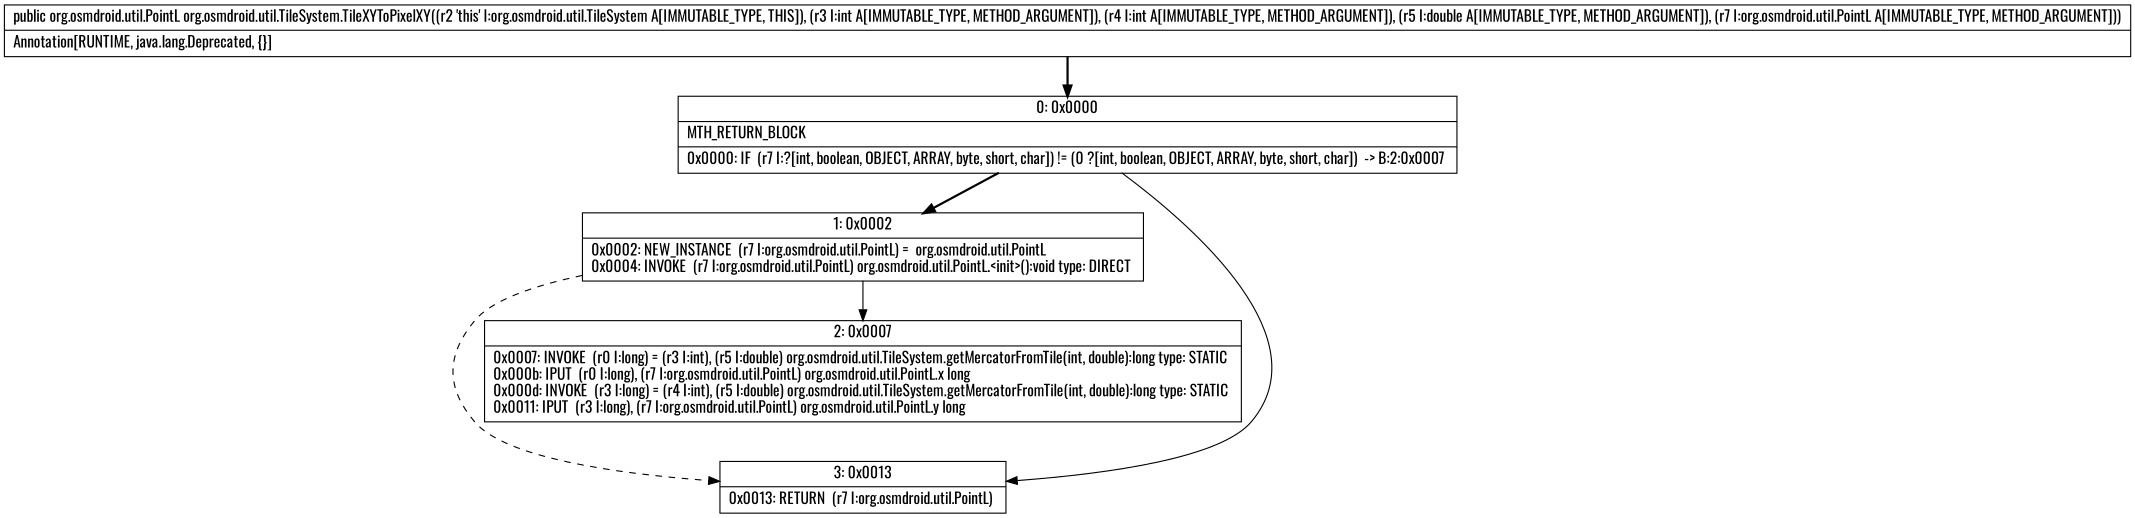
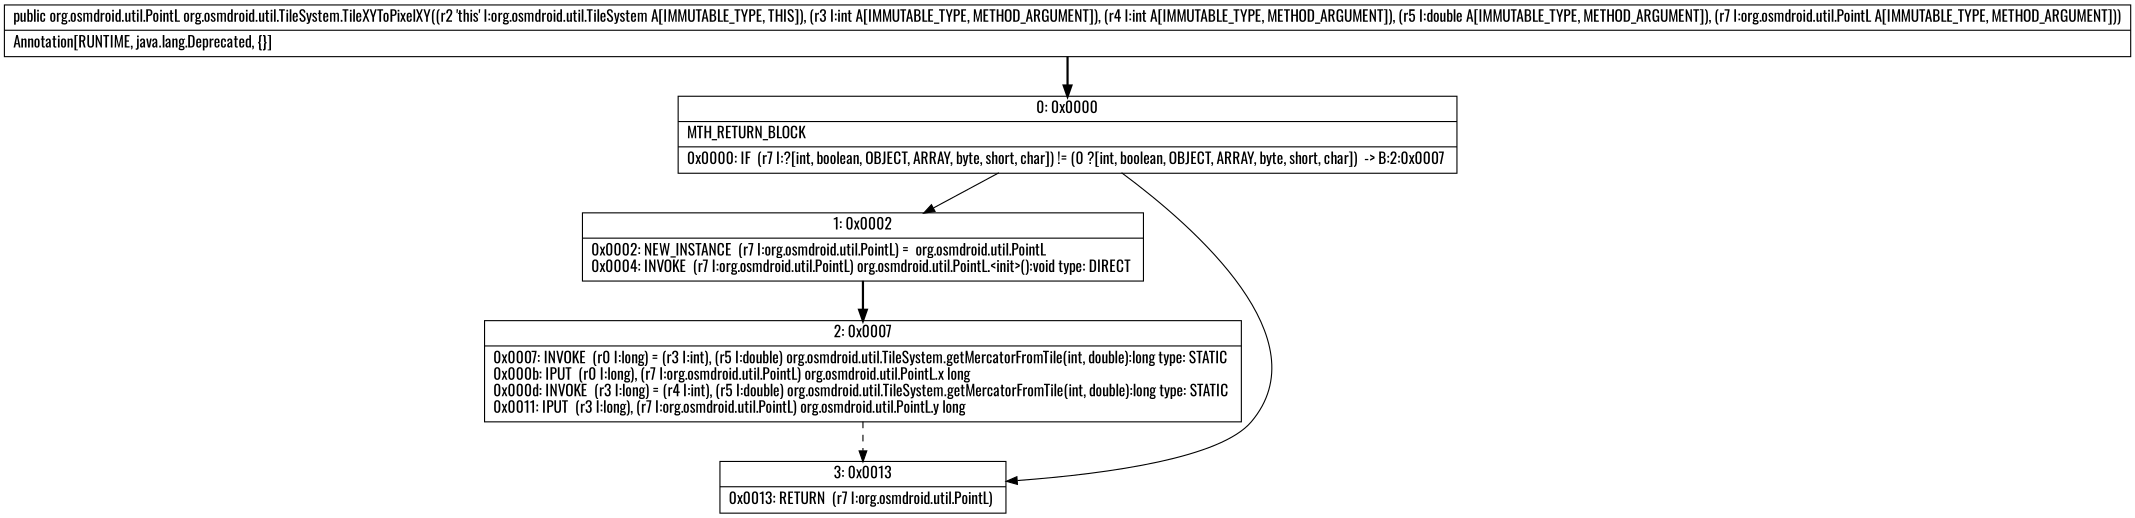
edge "0: 0x0000" -> "1: 0x0002": style bold -> solid
edge "1: 0x0002" -> "2: 0x0007": style solid -> bold
edge "1: 0x0002" -> "3: 0x0013": now "2: 0x0007" -> "3: 0x0013"
